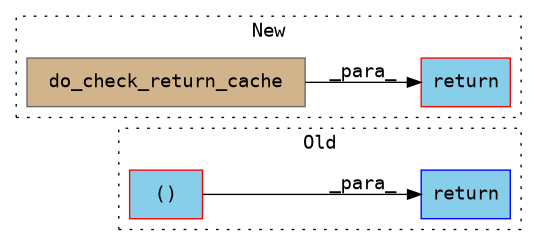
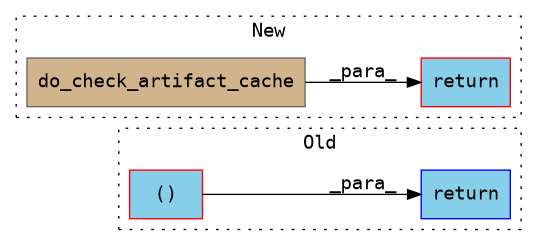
node "do_check_return_cache": label "do_check_return_cache" -> "do_check_artifact_cache"
